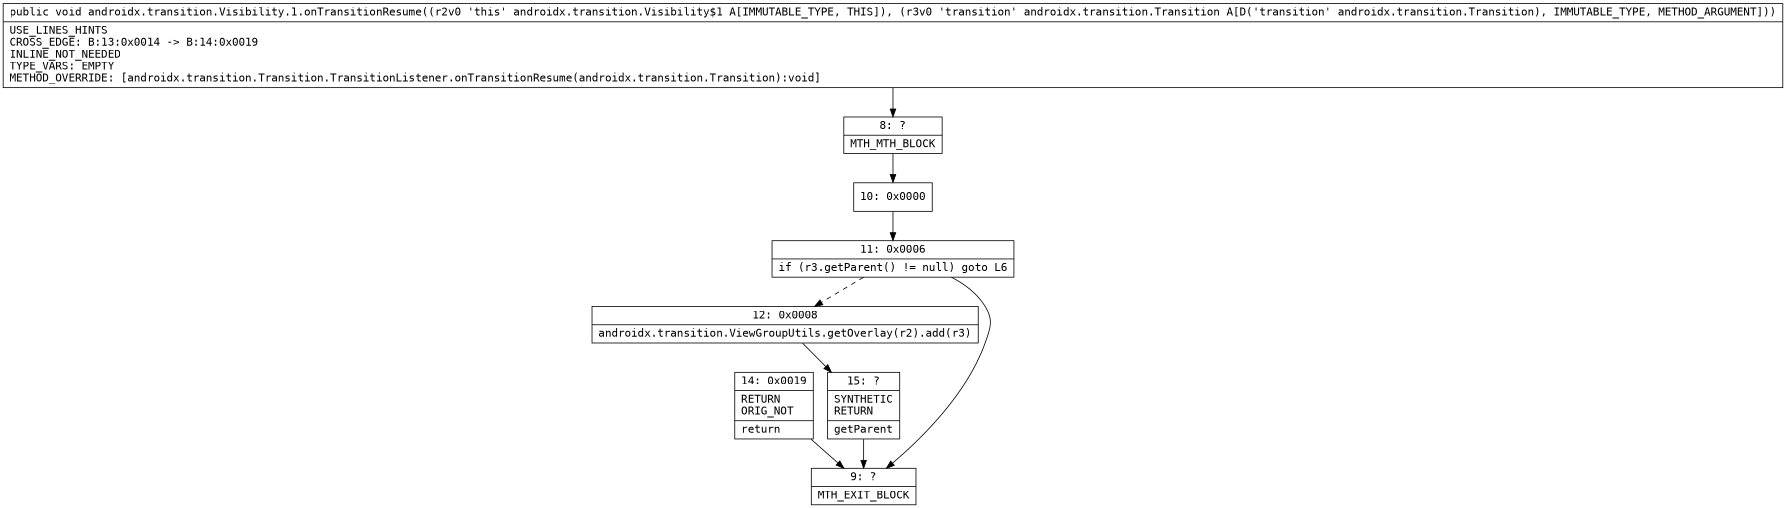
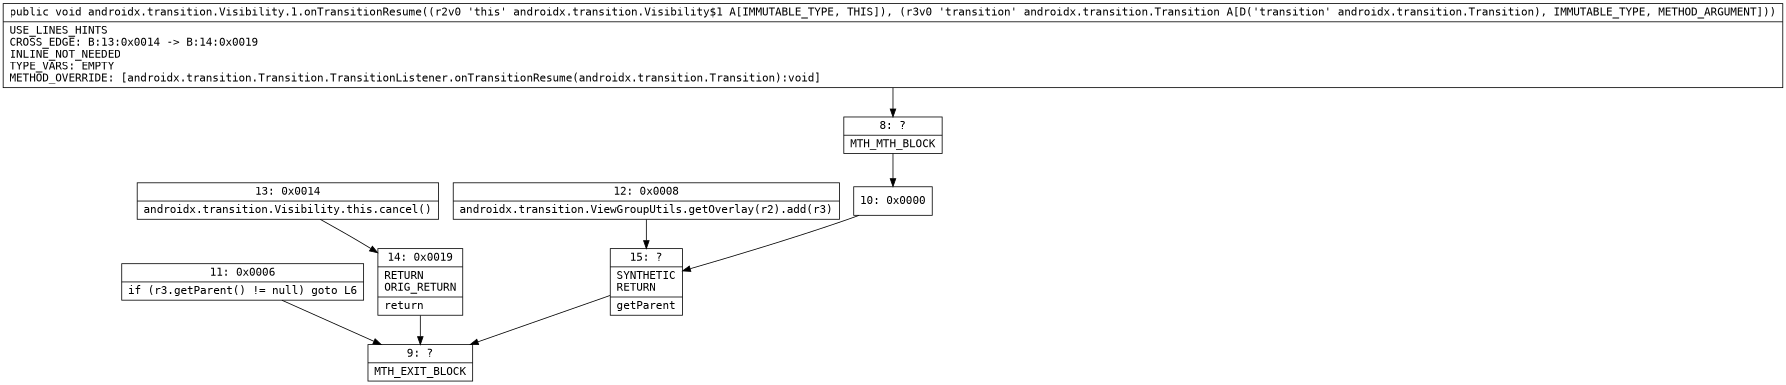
node "13: 0x0014": added
edge "10: 0x0000" -> "11: 0x0006": now "10: 0x0000" -> "15: ?"
edge "11: 0x0006" -> "12: 0x0008": removed
node "14: 0x0019": text "ORIG_NOT" -> "ORIG_RETURN"
